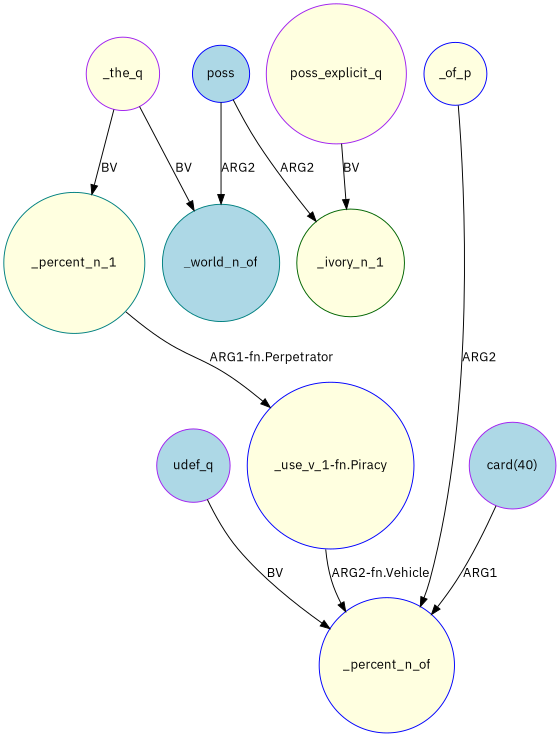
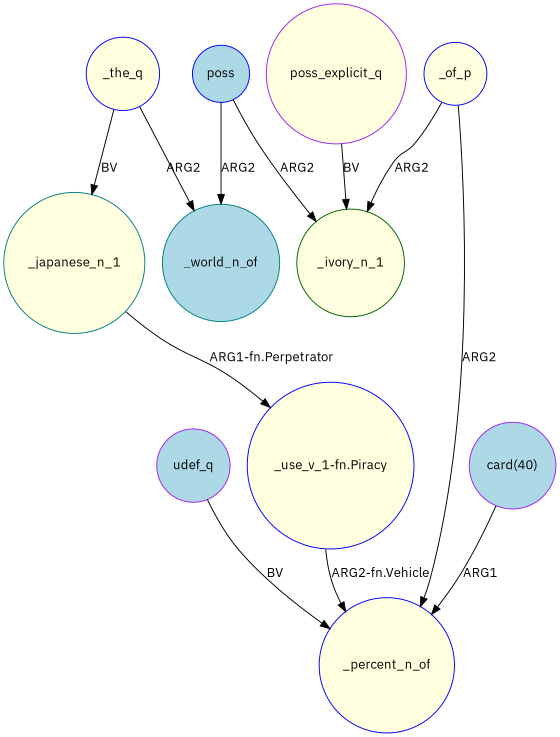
node "_the_q": color purple -> blue
edge "_of_p" -> "_ivory_n_1": added, label "ARG2"
edge "_the_q" -> "_world_n_of": label "BV" -> "ARG2"
node "_percent_n_1": label "_percent_n_1" -> "_japanese_n_1"
